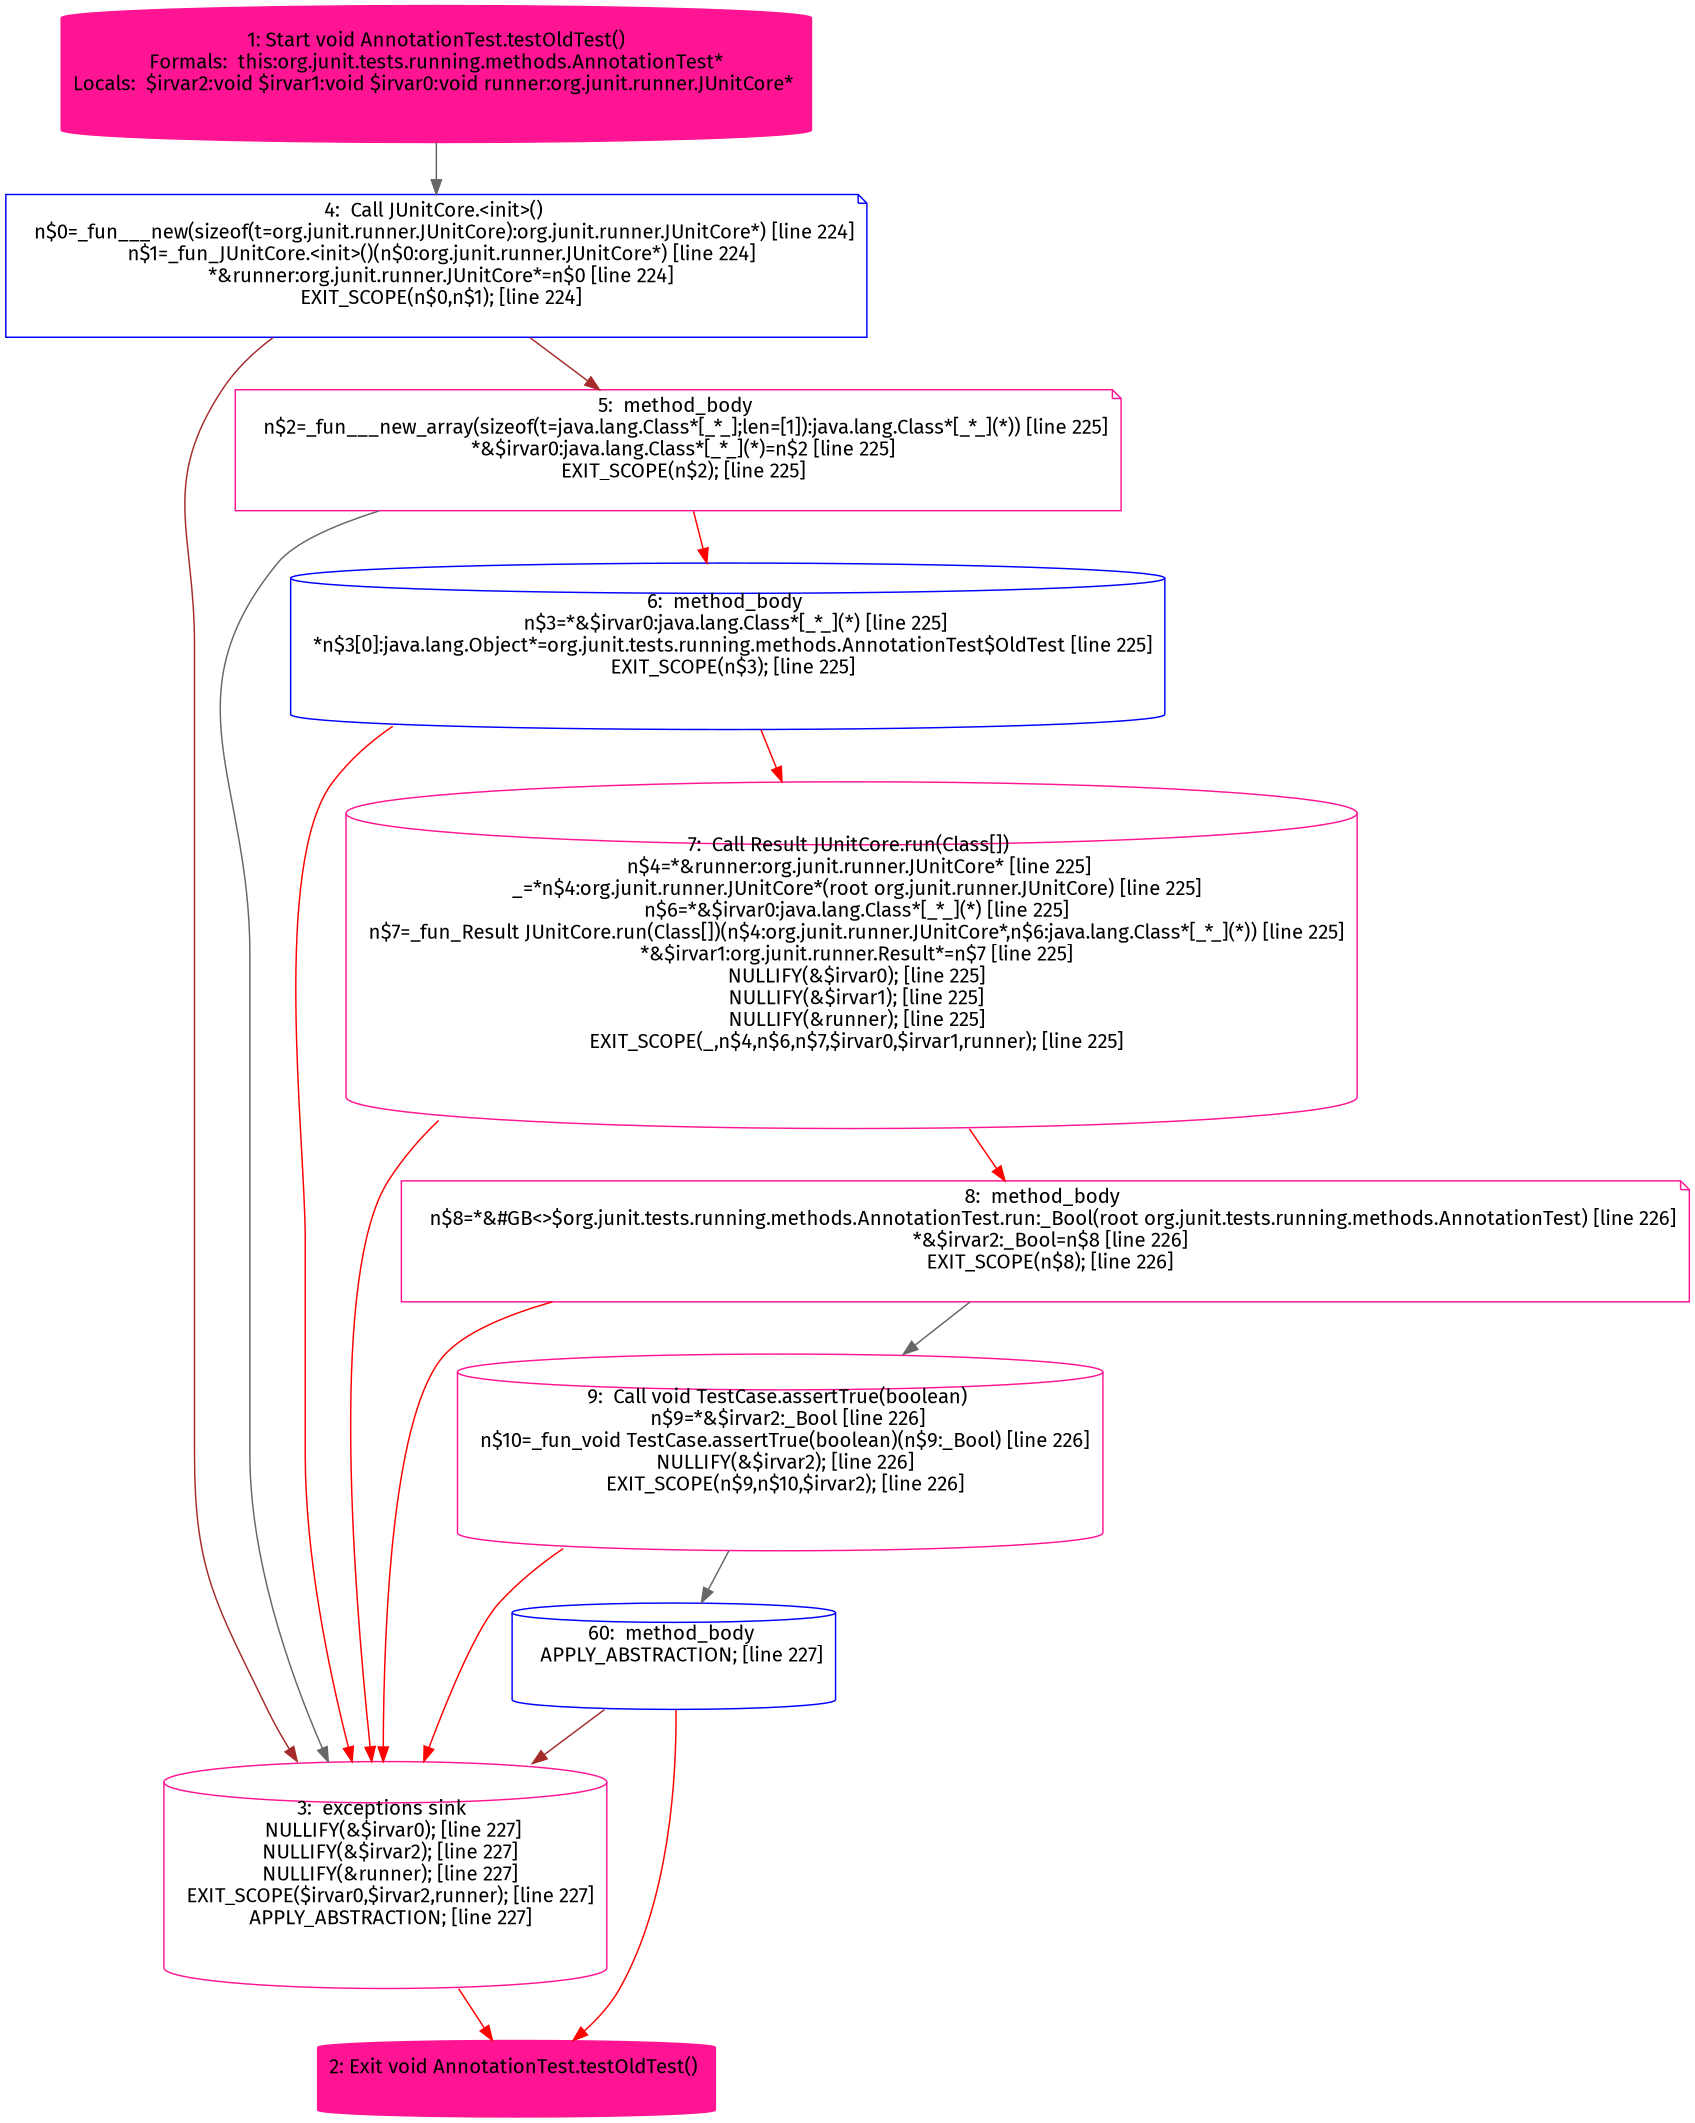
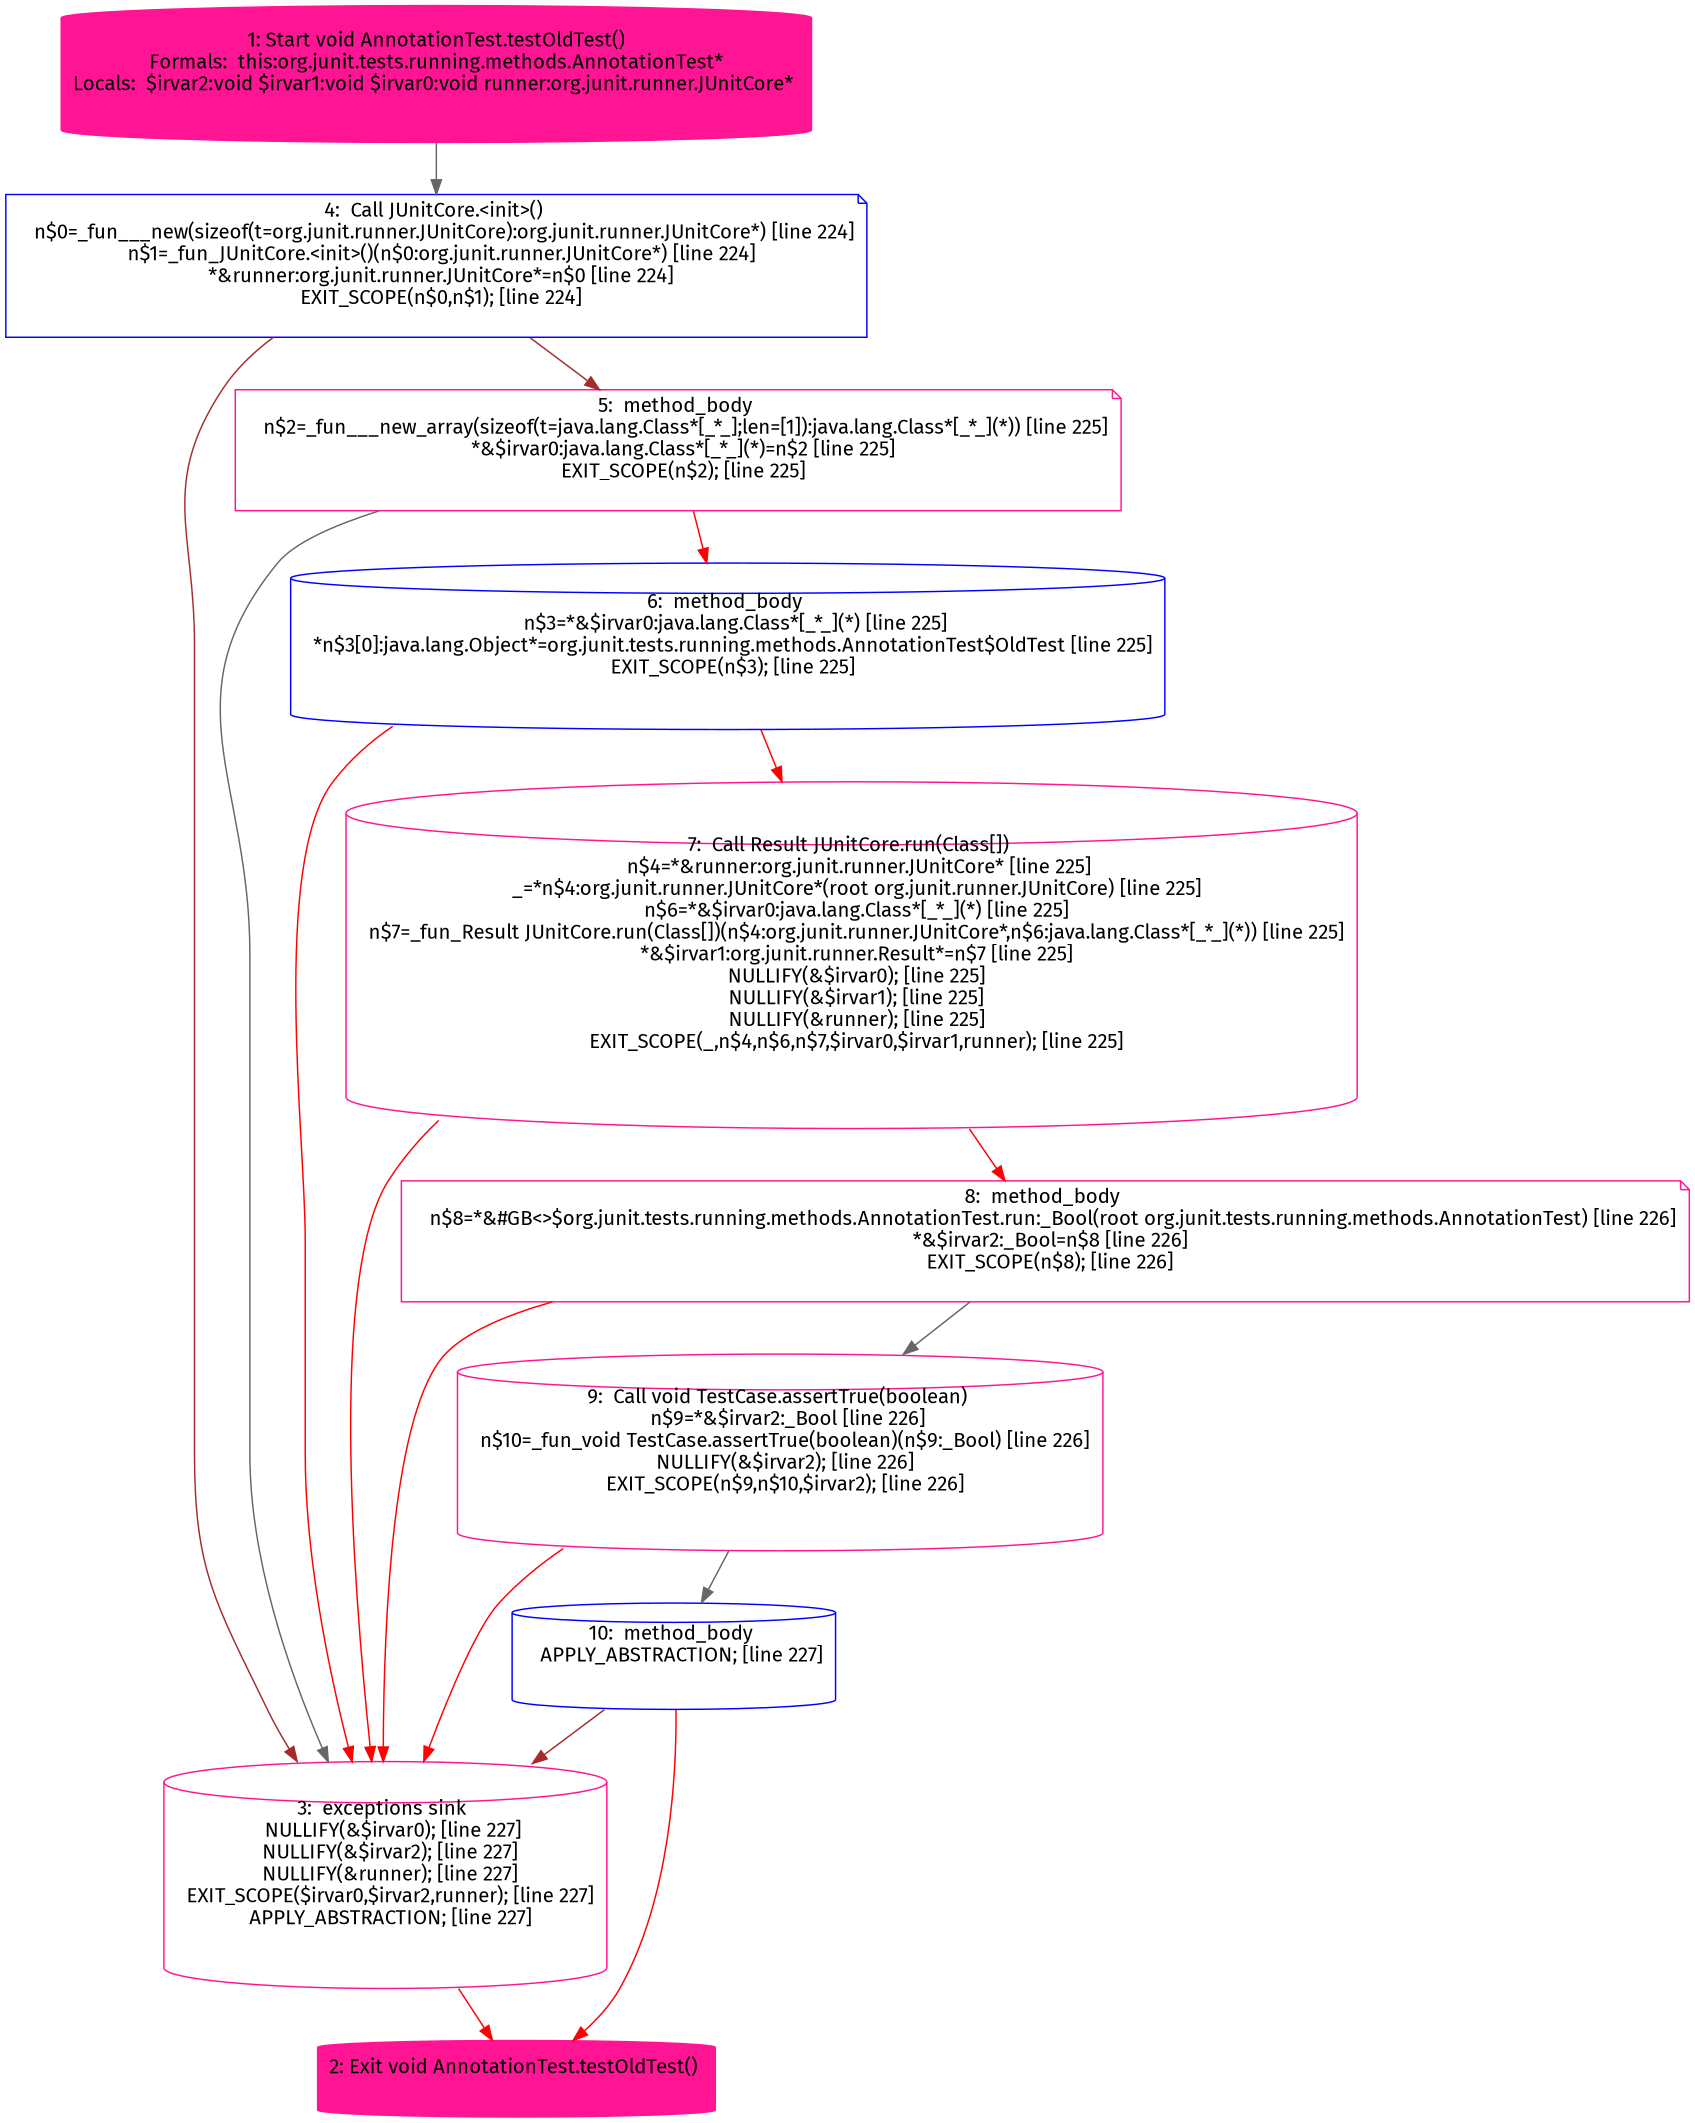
node "60:  method_body APPLY_ABSTRACTION; [line 227]": label "60:  method_body APPLY_ABSTRACTION; [line 227]" -> "10:  method_body APPLY_ABSTRACTION; [line 227]"
